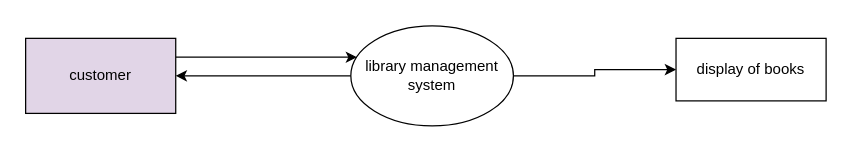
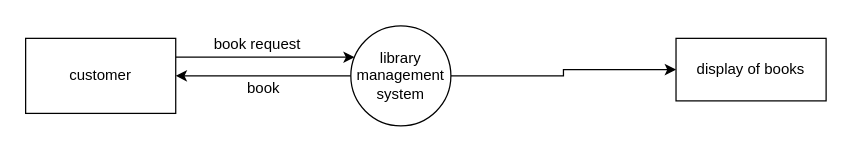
node "book request": added
node "customer": fillcolor #e1d5e7 -> #ffffff
node "library management system": size 163x100 -> 100x100
node "book": added
